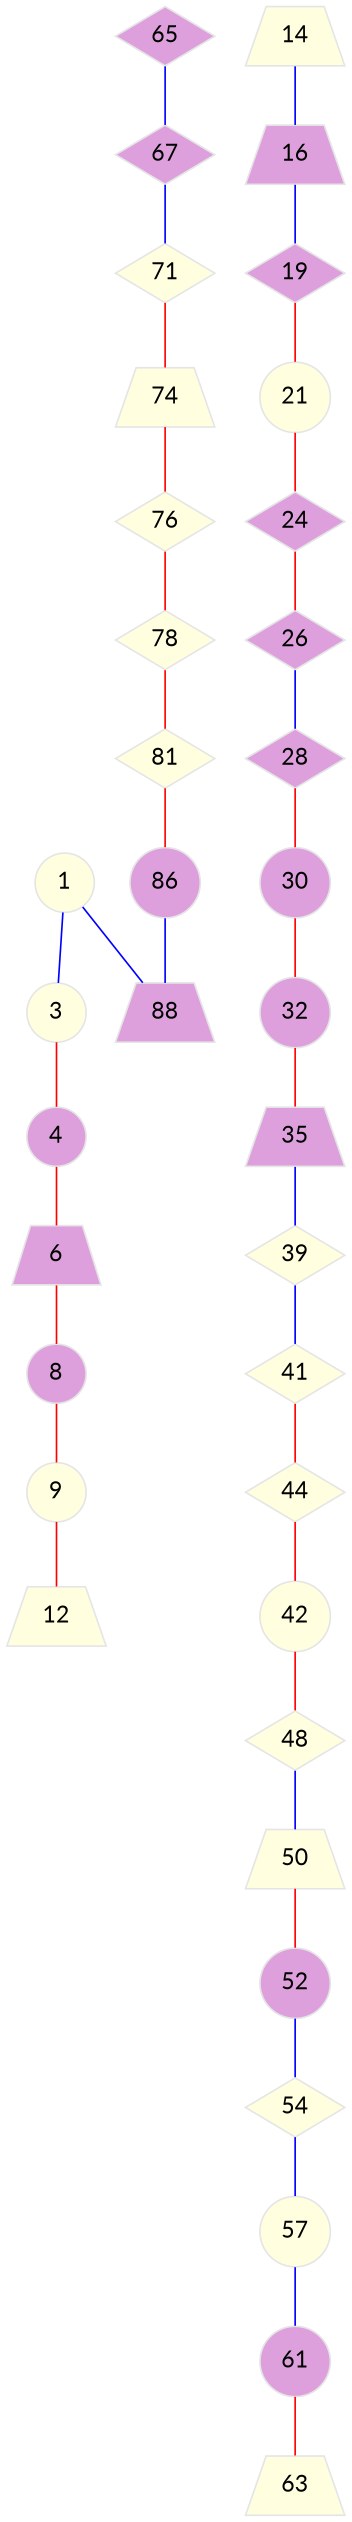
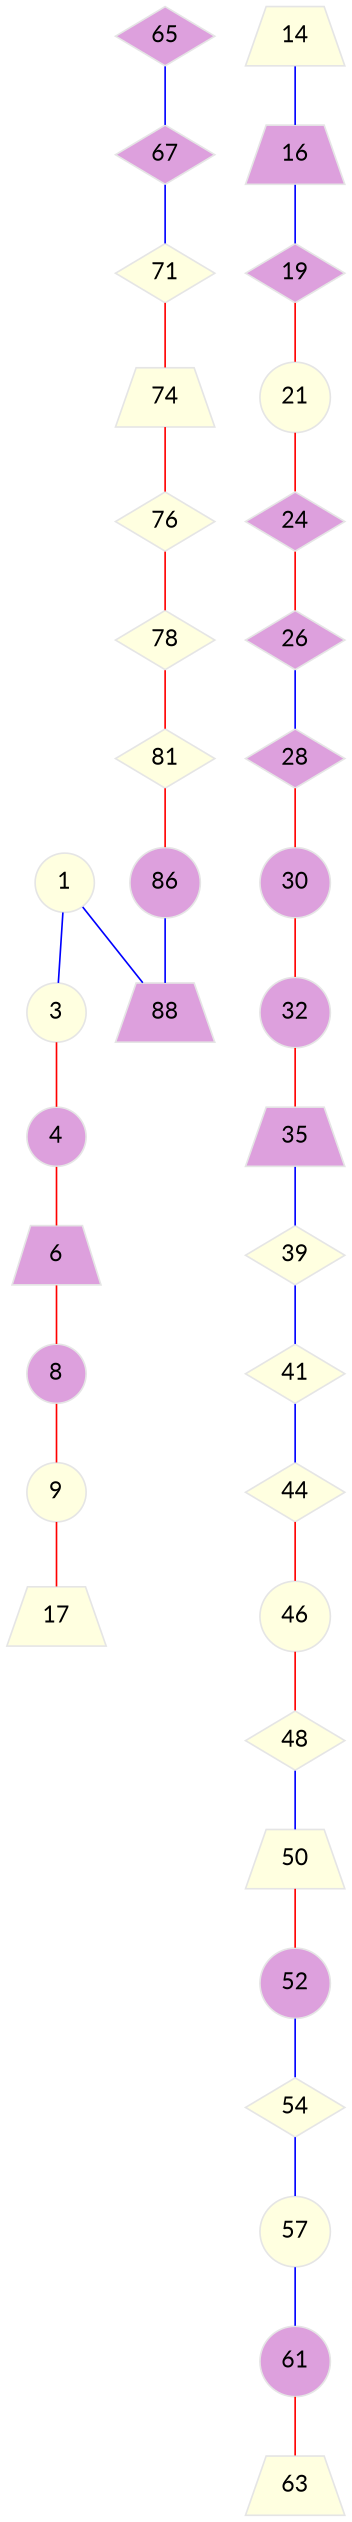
edge "41" -- "44": color red -> blue
node "12": label "12" -> "17"
node "42": label "42" -> "46"
